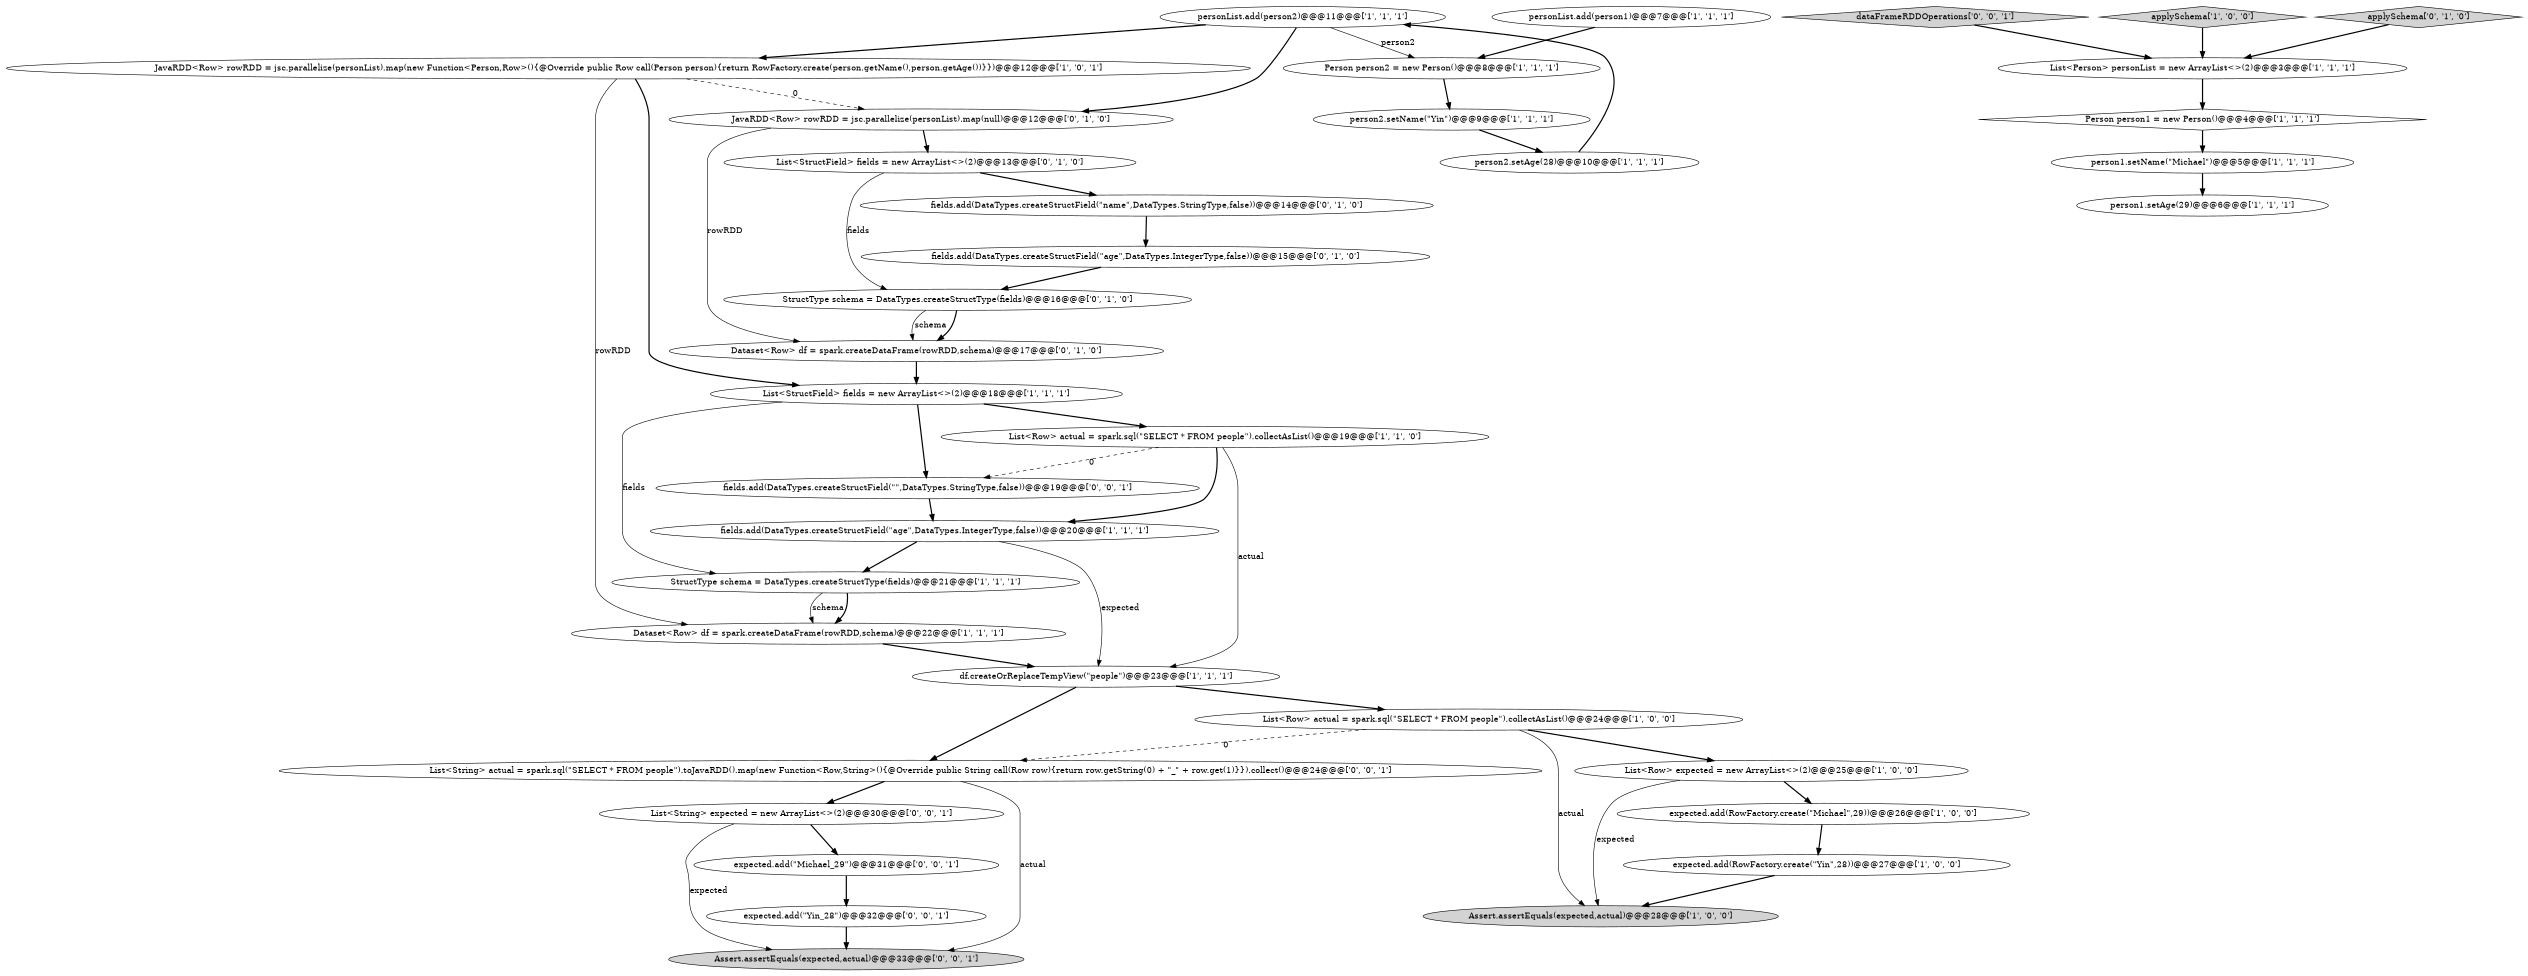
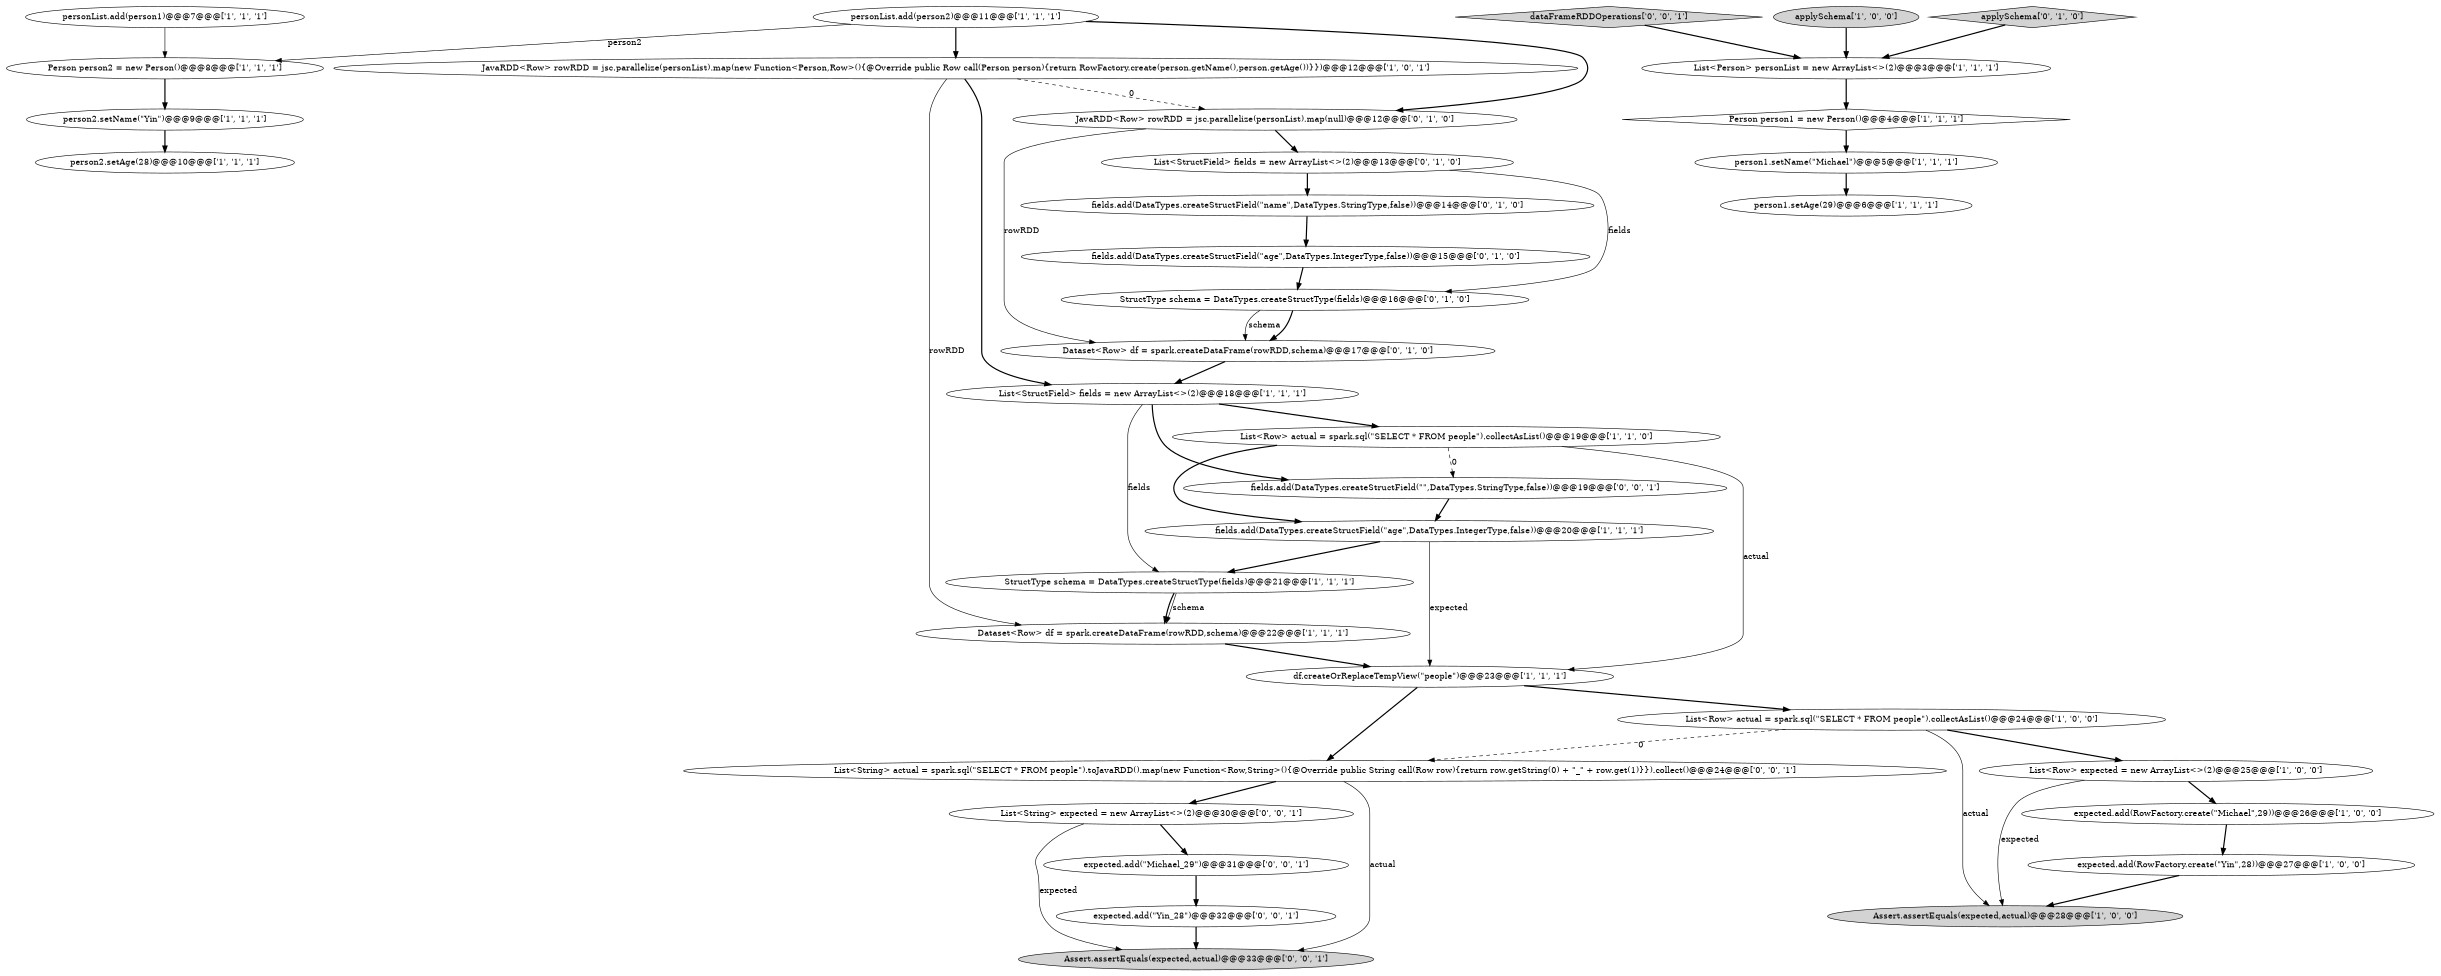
node "applySchema['1', '0', '0']": shape diamond -> ellipse
edge "personList.add(person1)@@@7@@@['1', '1', '1']" -> "Person person2 = new Person()@@@8@@@['1', '1', '1']": style bold -> solid
edge "person2.setAge(28)@@@10@@@['1', '1', '1']" -> "personList.add(person2)@@@11@@@['1', '1', '1']": removed
